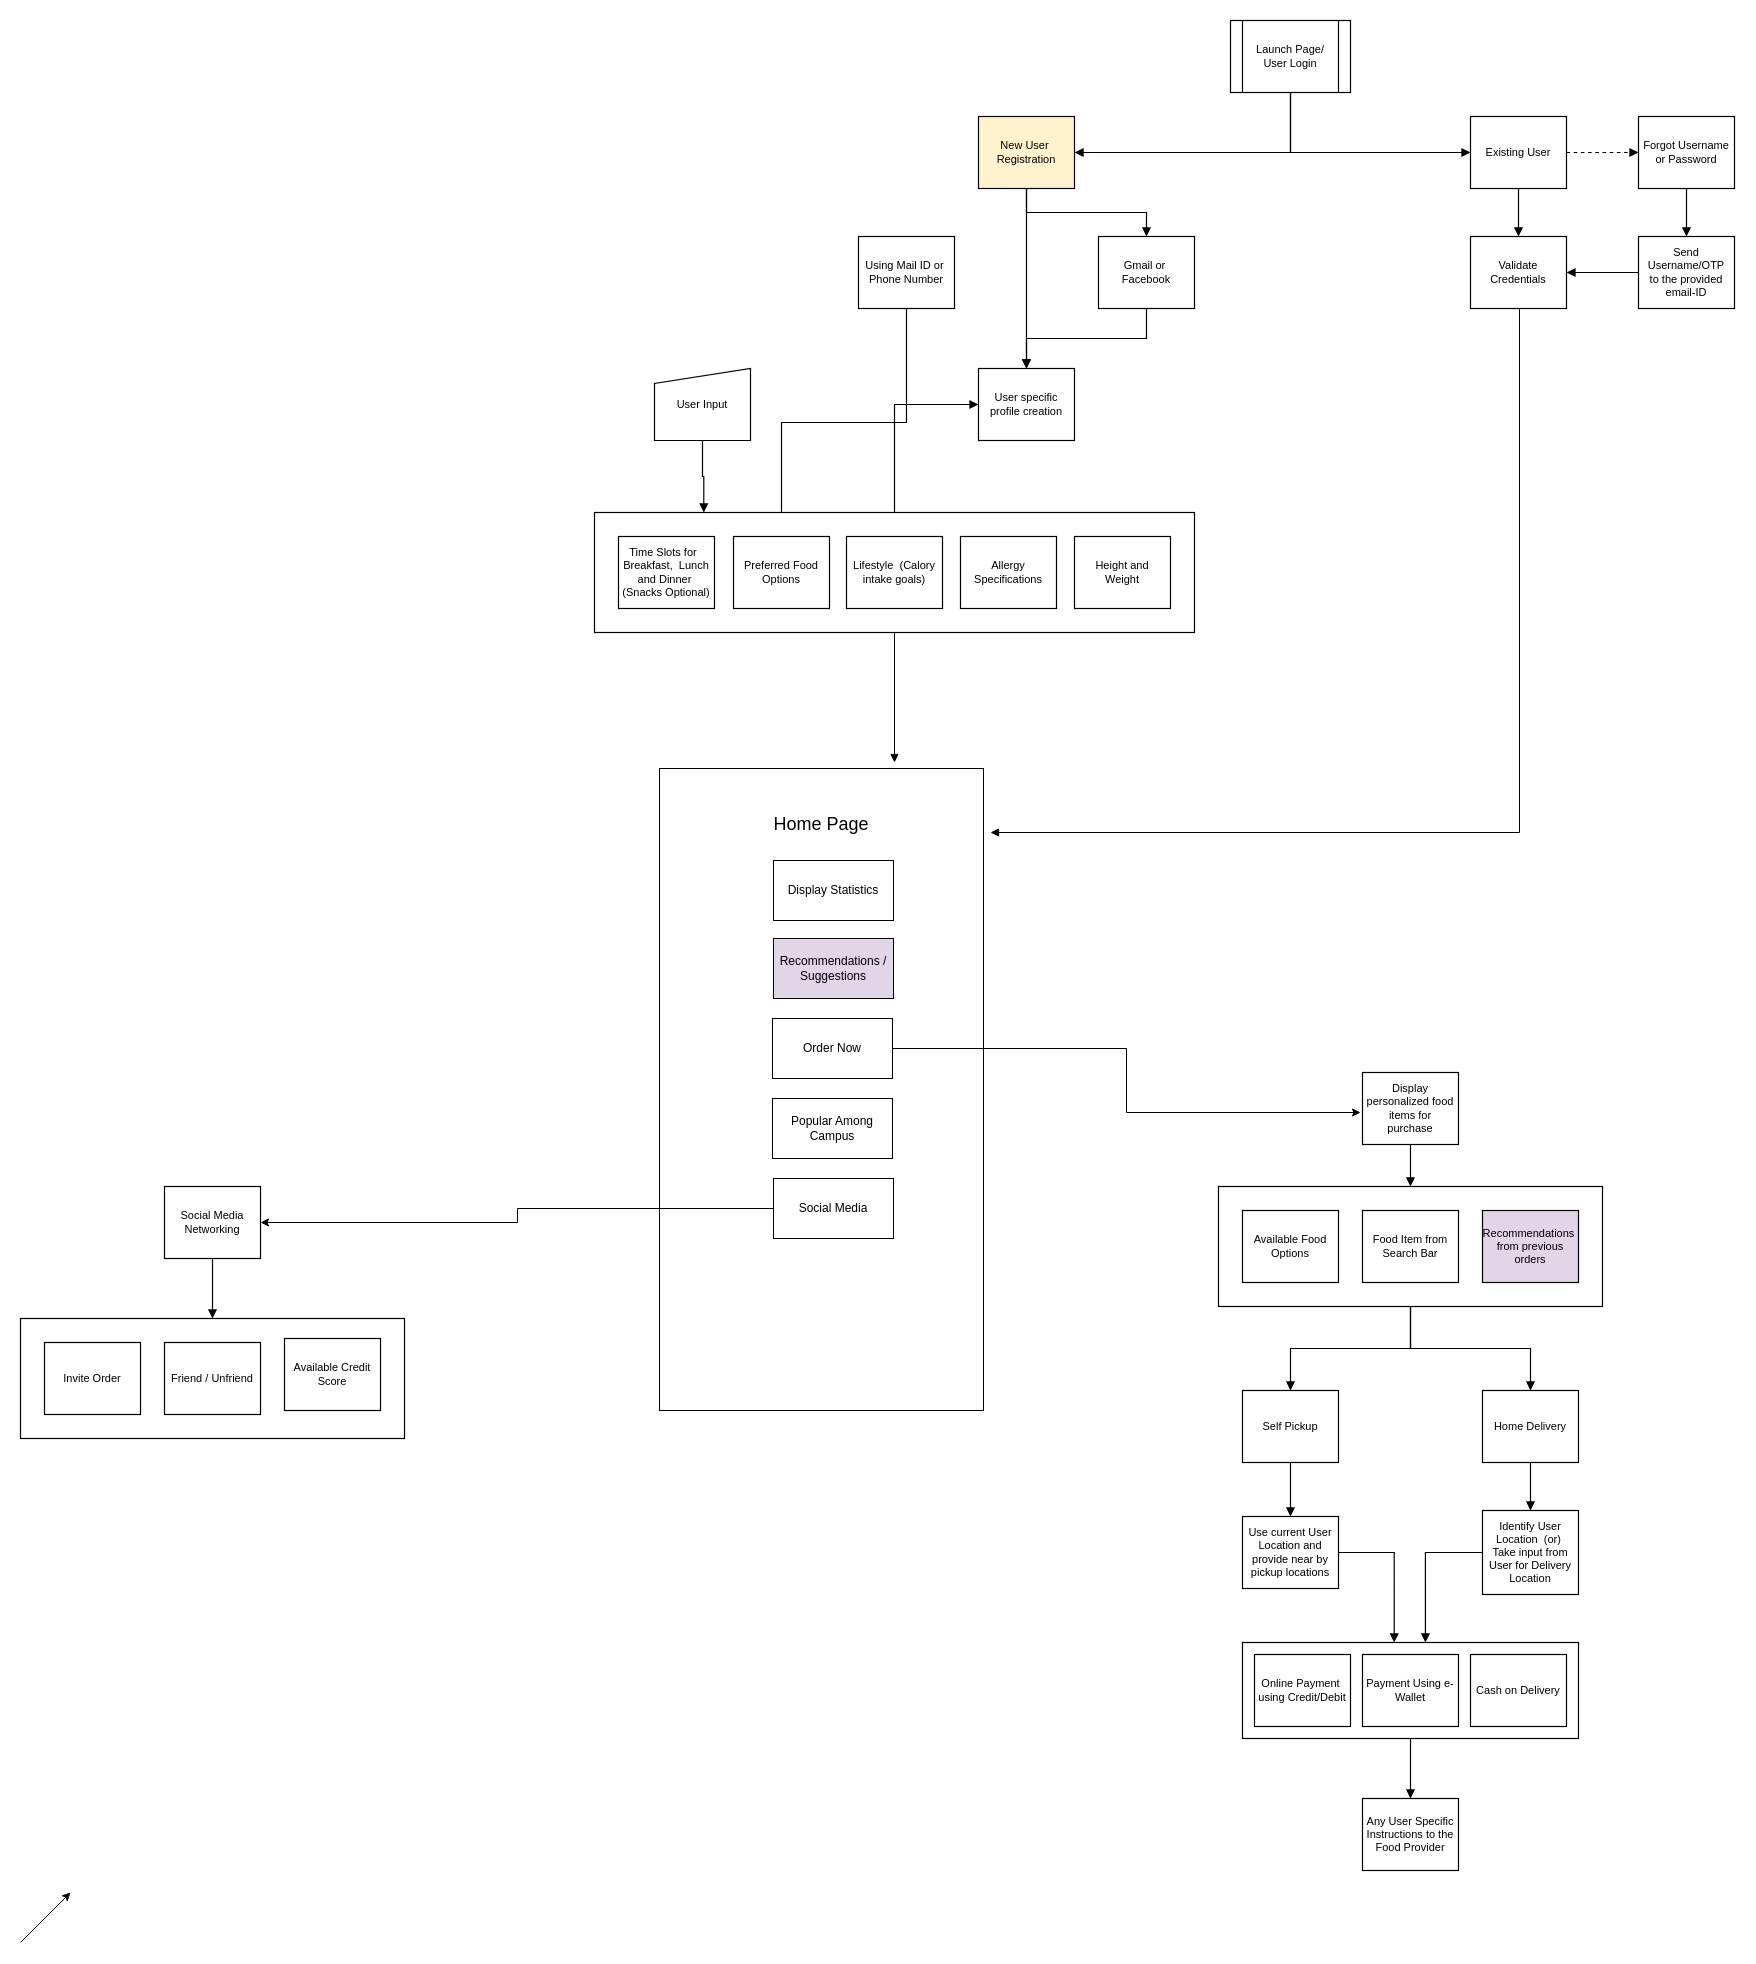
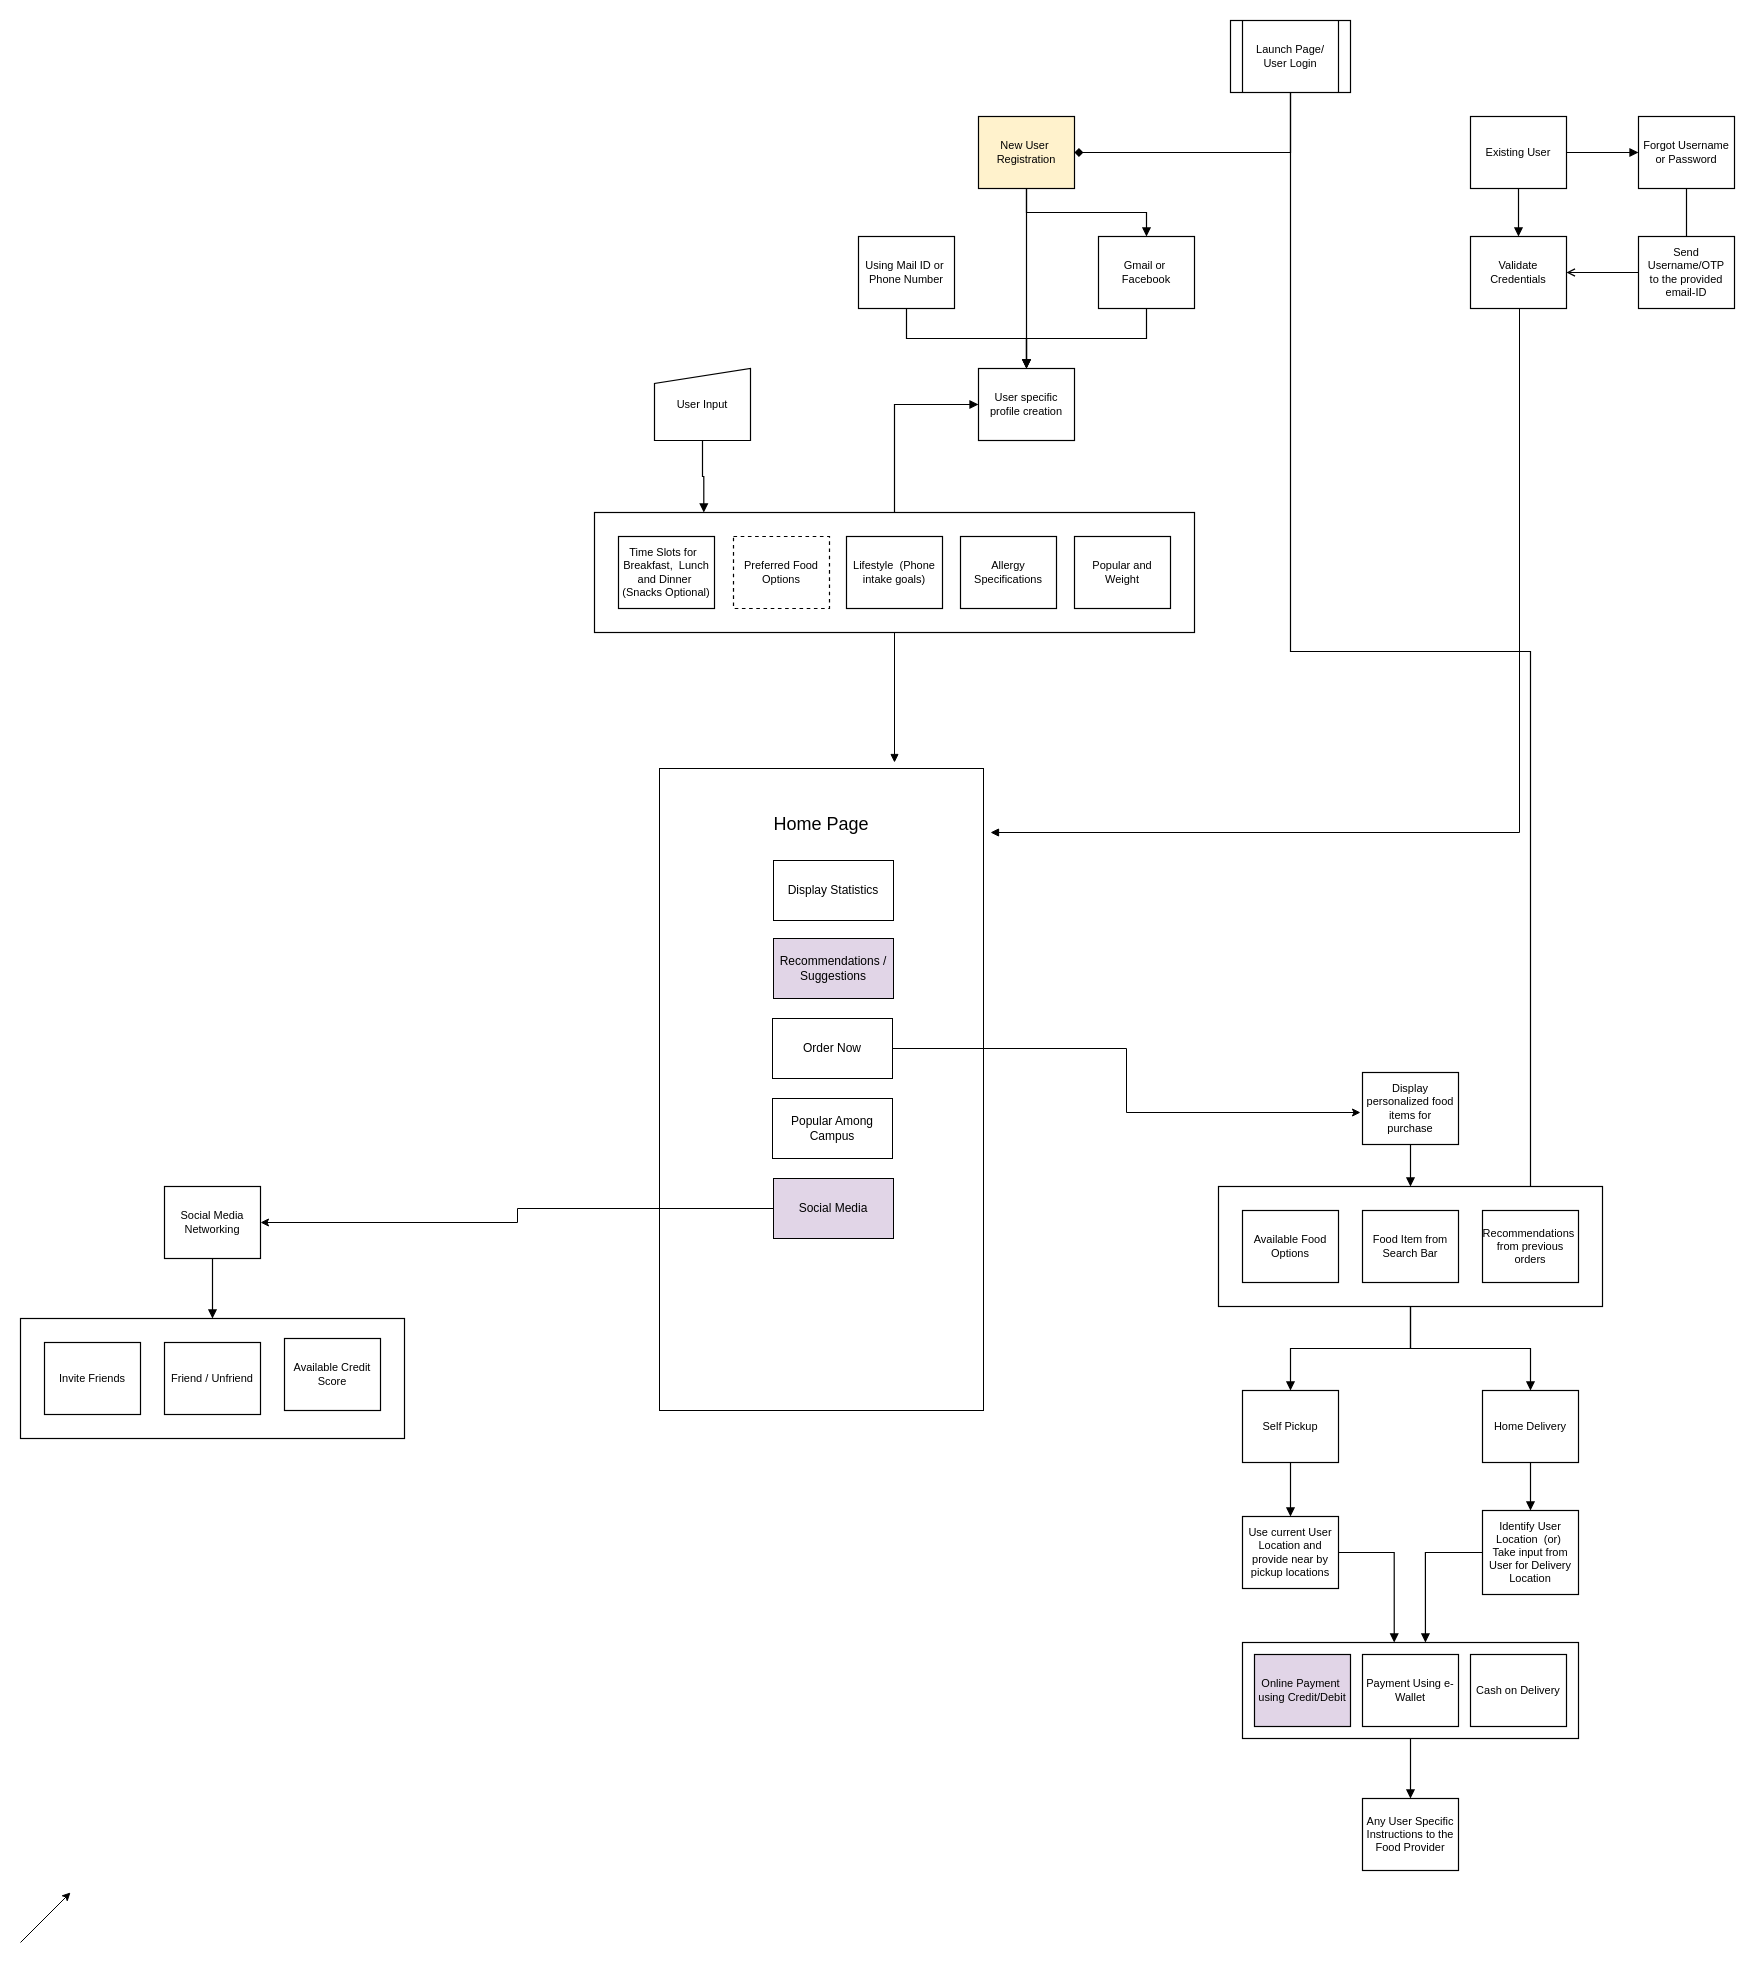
edge "Launch Page/ User Login" -> "New User Registration": arrowhead block -> diamond
edge "Launch Page/ User Login" -> "Existing User": now "Launch Page/ User Login" -> "Recommendations from previous orders"
edge "Existing User" -> "Forgot Username or Password": style dashed -> solid
edge "Forgot Username or Password" -> "Send Username/OTP to the provided email-ID": arrowhead block -> none
edge "Send Username/OTP to the provided email-ID" -> "Validate Credentials": arrowhead block -> open
edge "Using Mail ID or Phone Number" -> "Preferred Food Options": now "Using Mail ID or Phone Number" -> "User specific profile creation"
node "Preferred Food Options": style solid -> dashed
node "Lifestyle (Calory intake goals)": label "Lifestyle (Calory intake goals)" -> "Lifestyle (Phone intake goals)"
node "Height and Weight": label "Height and Weight" -> "Popular and Weight"
node "Social Media": fillcolor #ffffff -> #e1d5e7
node "Recommendations from previous orders": fillcolor #e1d5e7 -> #ffffff
node "Invite Order": label "Invite Order" -> "Invite Friends"
node "Online Payment using Credit/Debit": fillcolor #ffffff -> #e1d5e7
